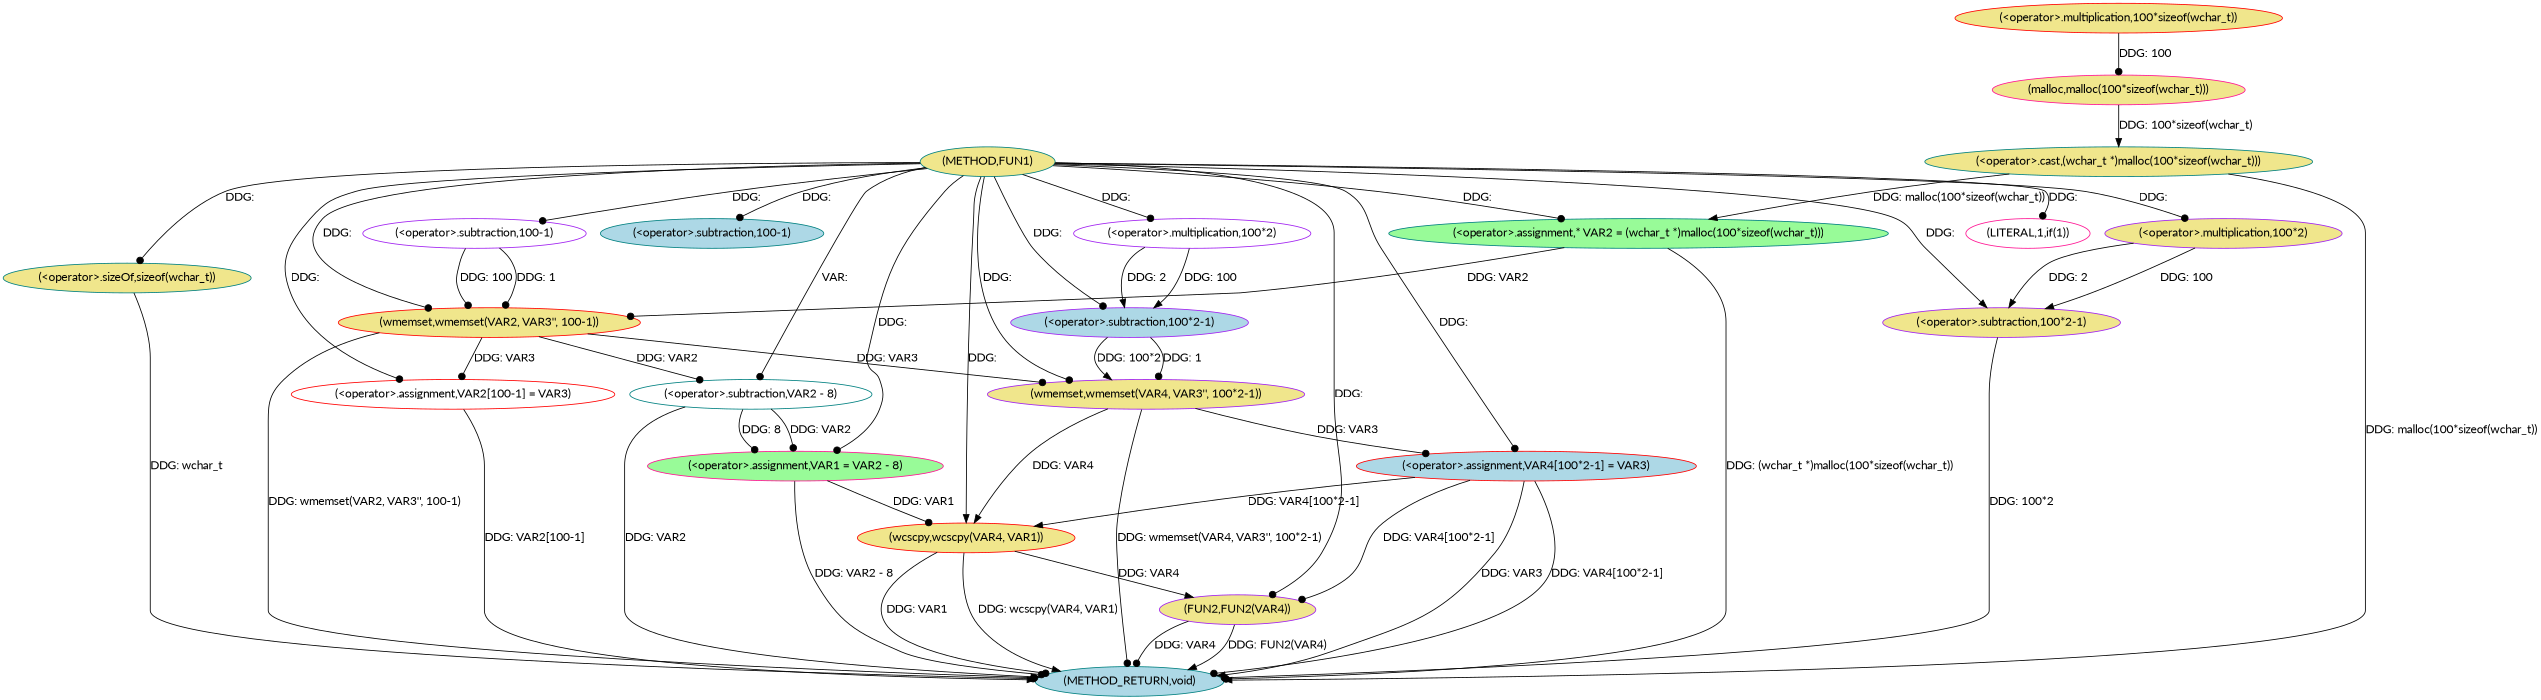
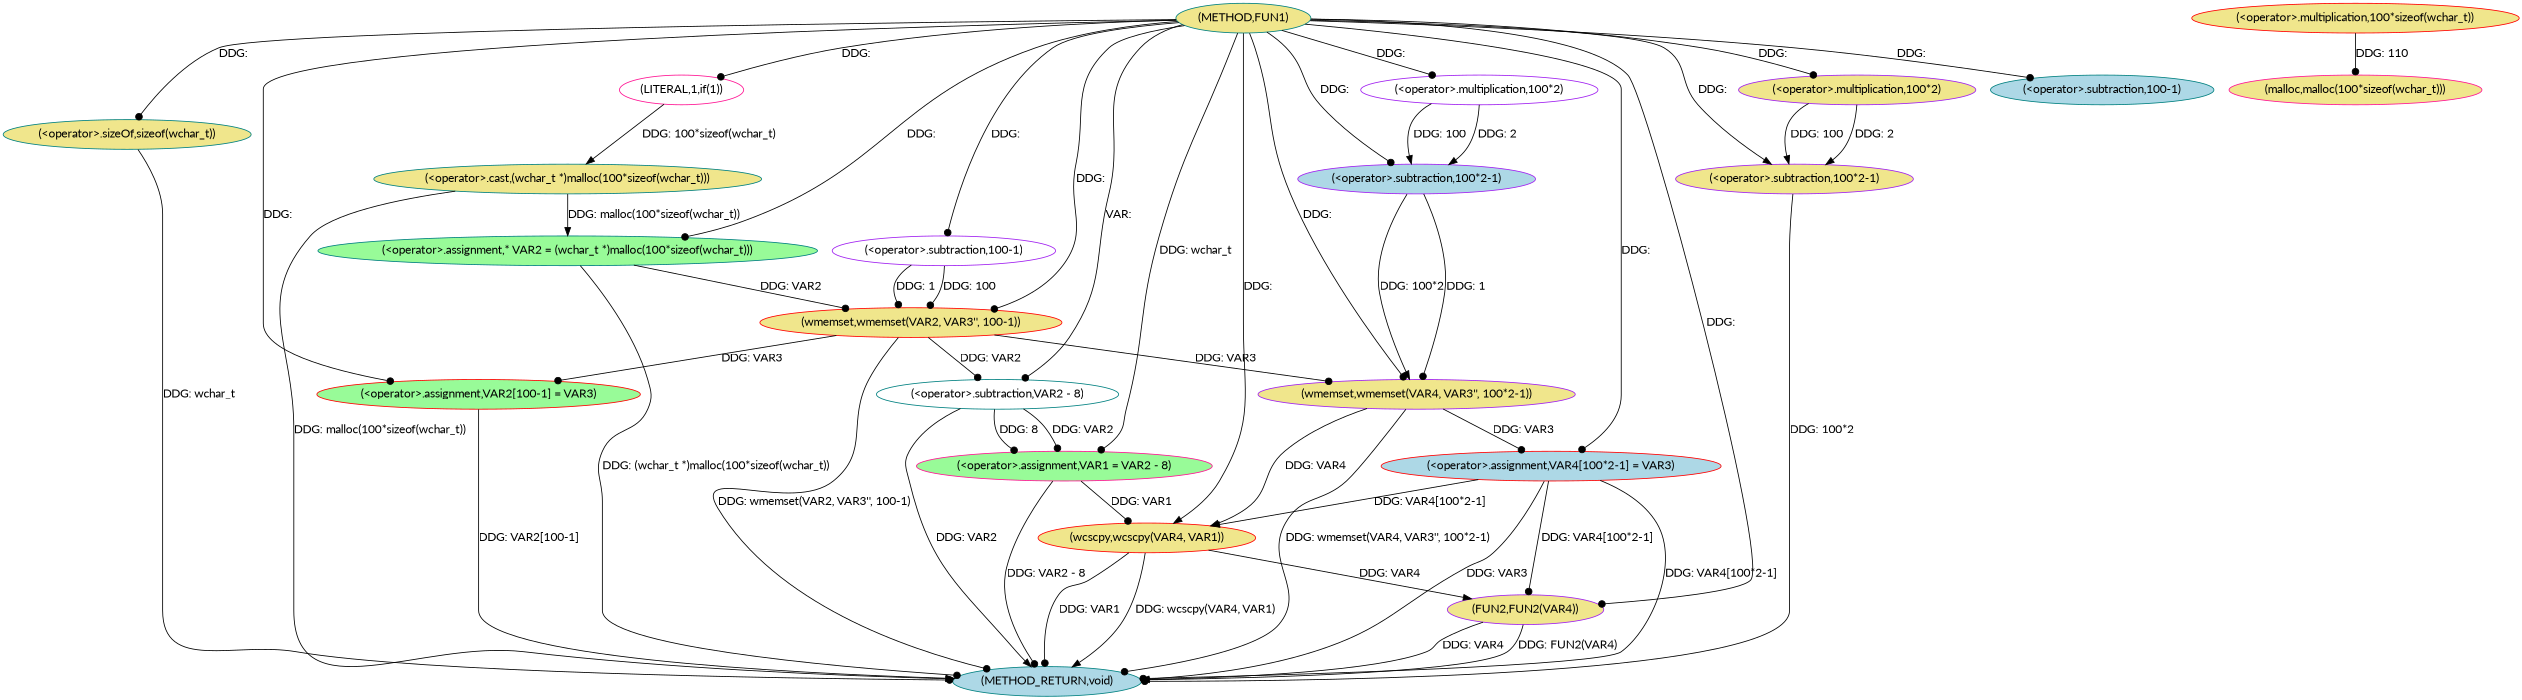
edge "(<operator>.multiplication,100*sizeof(wchar_t))" -> "(malloc,malloc(100*sizeof(wchar_t)))": label "DDG: 100" -> "DDG: 110"
edge "(malloc,malloc(100*sizeof(wchar_t)))" -> "(<operator>.cast,(wchar_t *)malloc(100*sizeof(wchar_t)))": now "(LITERAL,1,if(1))" -> "(<operator>.cast,(wchar_t *)malloc(100*sizeof(wchar_t)))"
edge "(METHOD,FUN1)" -> "(<operator>.assignment,VAR1 = VAR2 - 8)": label "DDG: " -> "DDG: wchar_t"
node "(<operator>.assignment,VAR2[100-1] = VAR3)": fillcolor white -> palegreen
